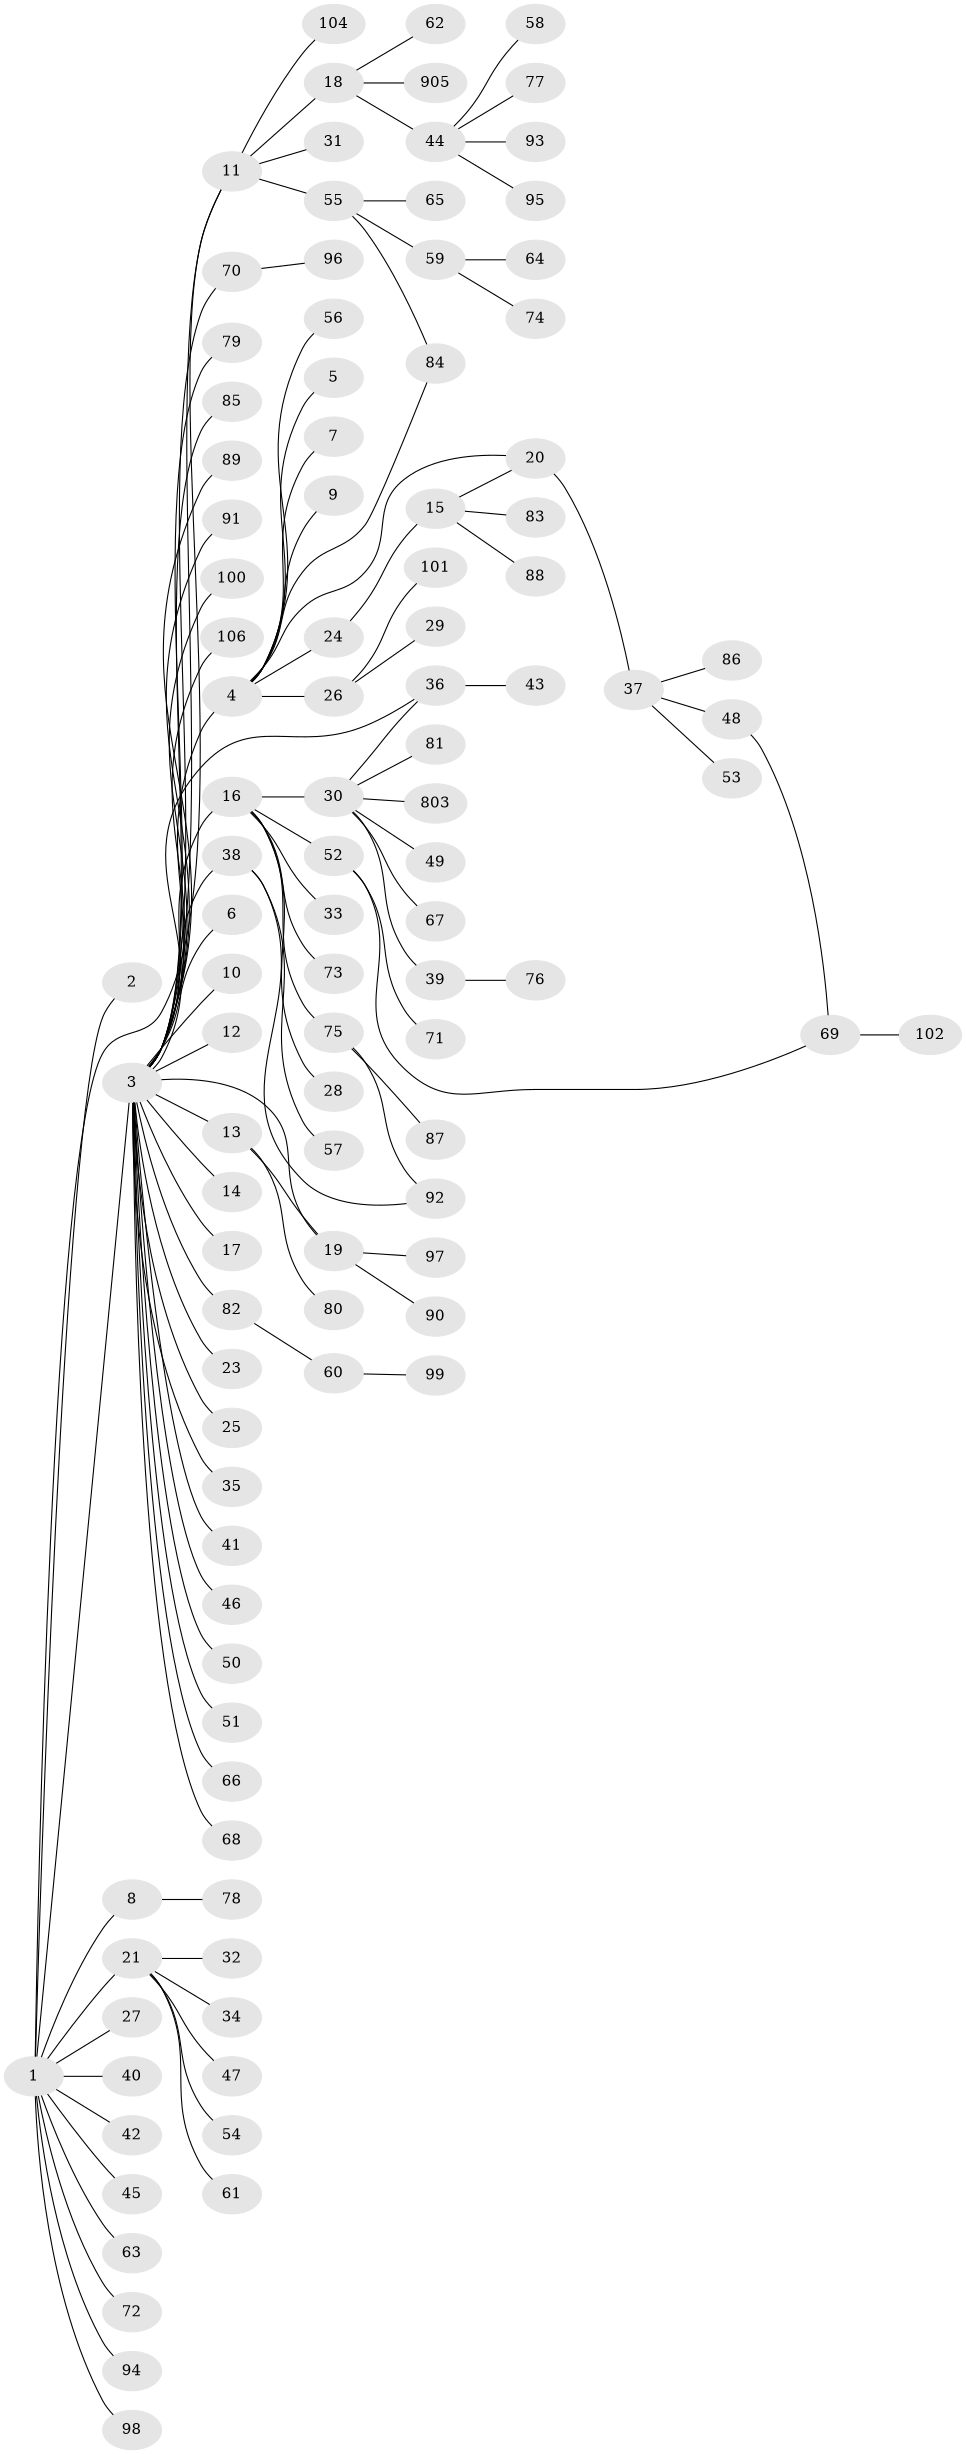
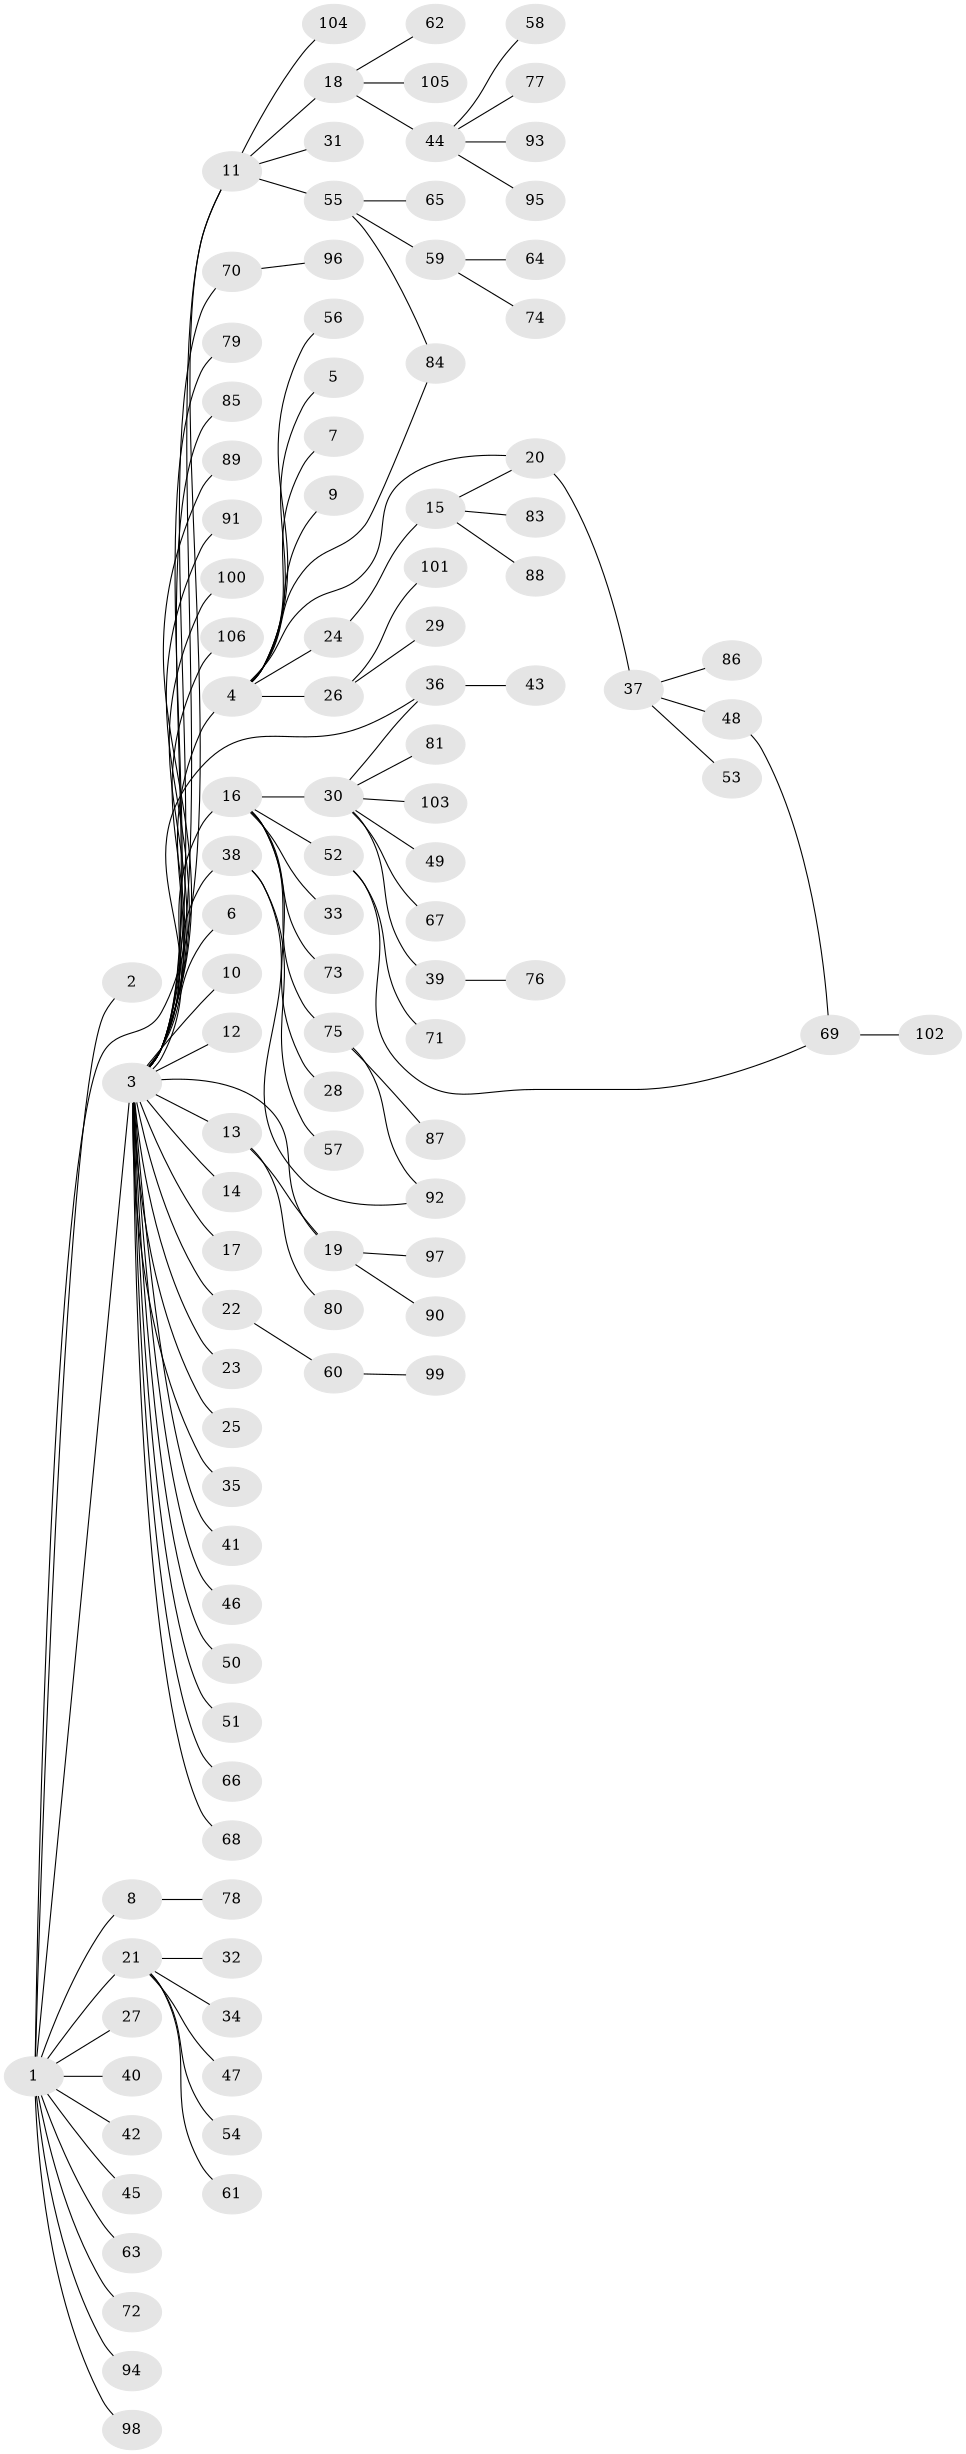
node "905": label "905" -> "105"
node "803": label "803" -> "103"
node "82": label "82" -> "22"
